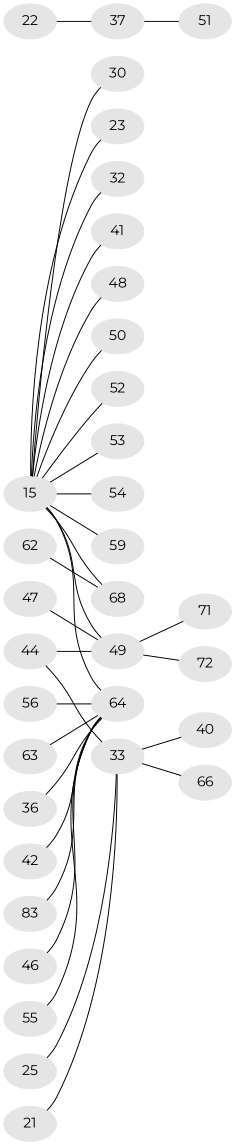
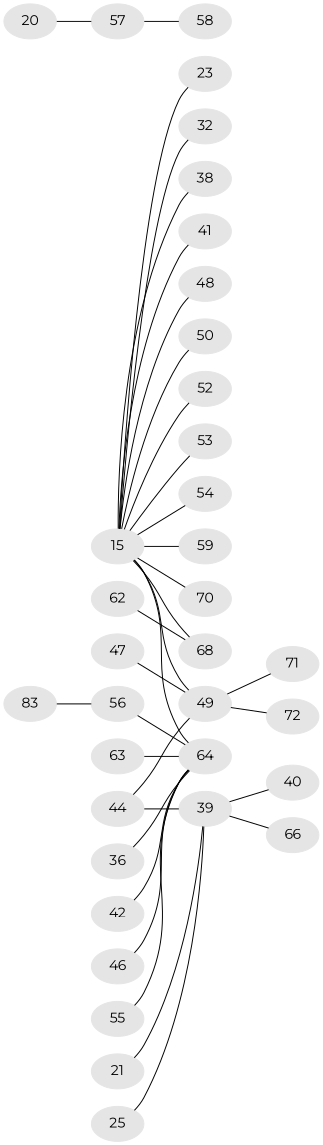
node "22": label "22" -> "20"
node "37": label "37" -> "57"
node "51": label "51" -> "58"
node "30": label "30" -> "70"
node "38": added
node "33": label "33" -> "39"
edge "64" -- "83": now "56" -- "83"
